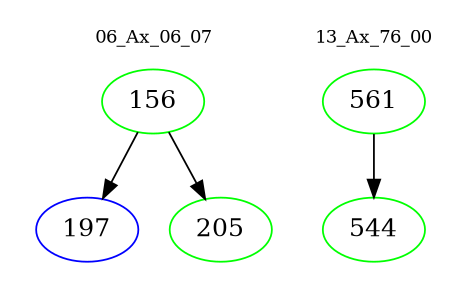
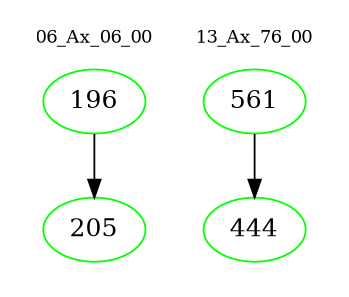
cluster "06_Ax_06_07": label "06_Ax_06_07" -> "06_Ax_06_00"
node "156": label "156" -> "196"
node "197": removed
node "544": label "544" -> "444"
